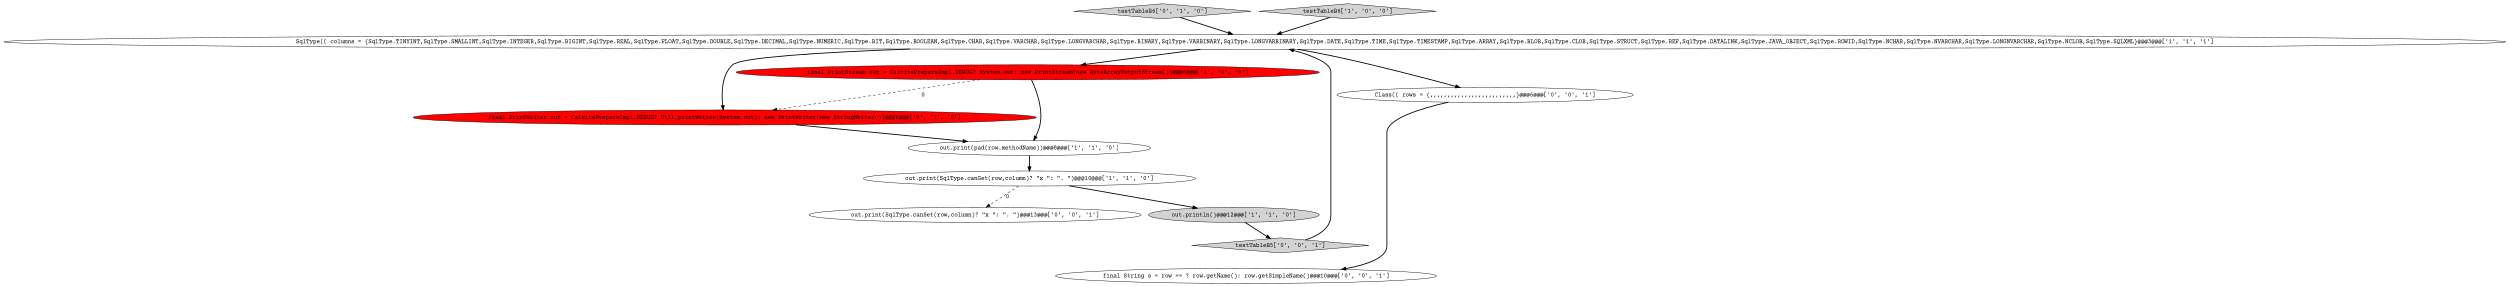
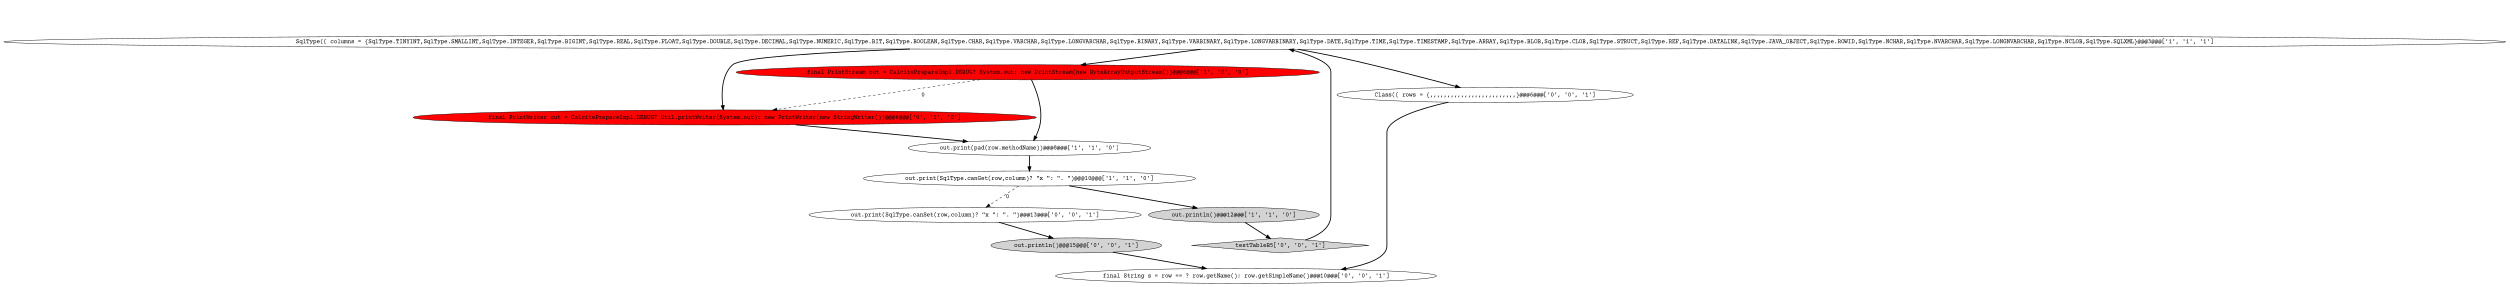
node "testTableB6['0', '1', '0']": removed
node "testTableB6['1', '0', '0']": removed
node "out.println()@@@15@@@['0', '0', '1']": added
